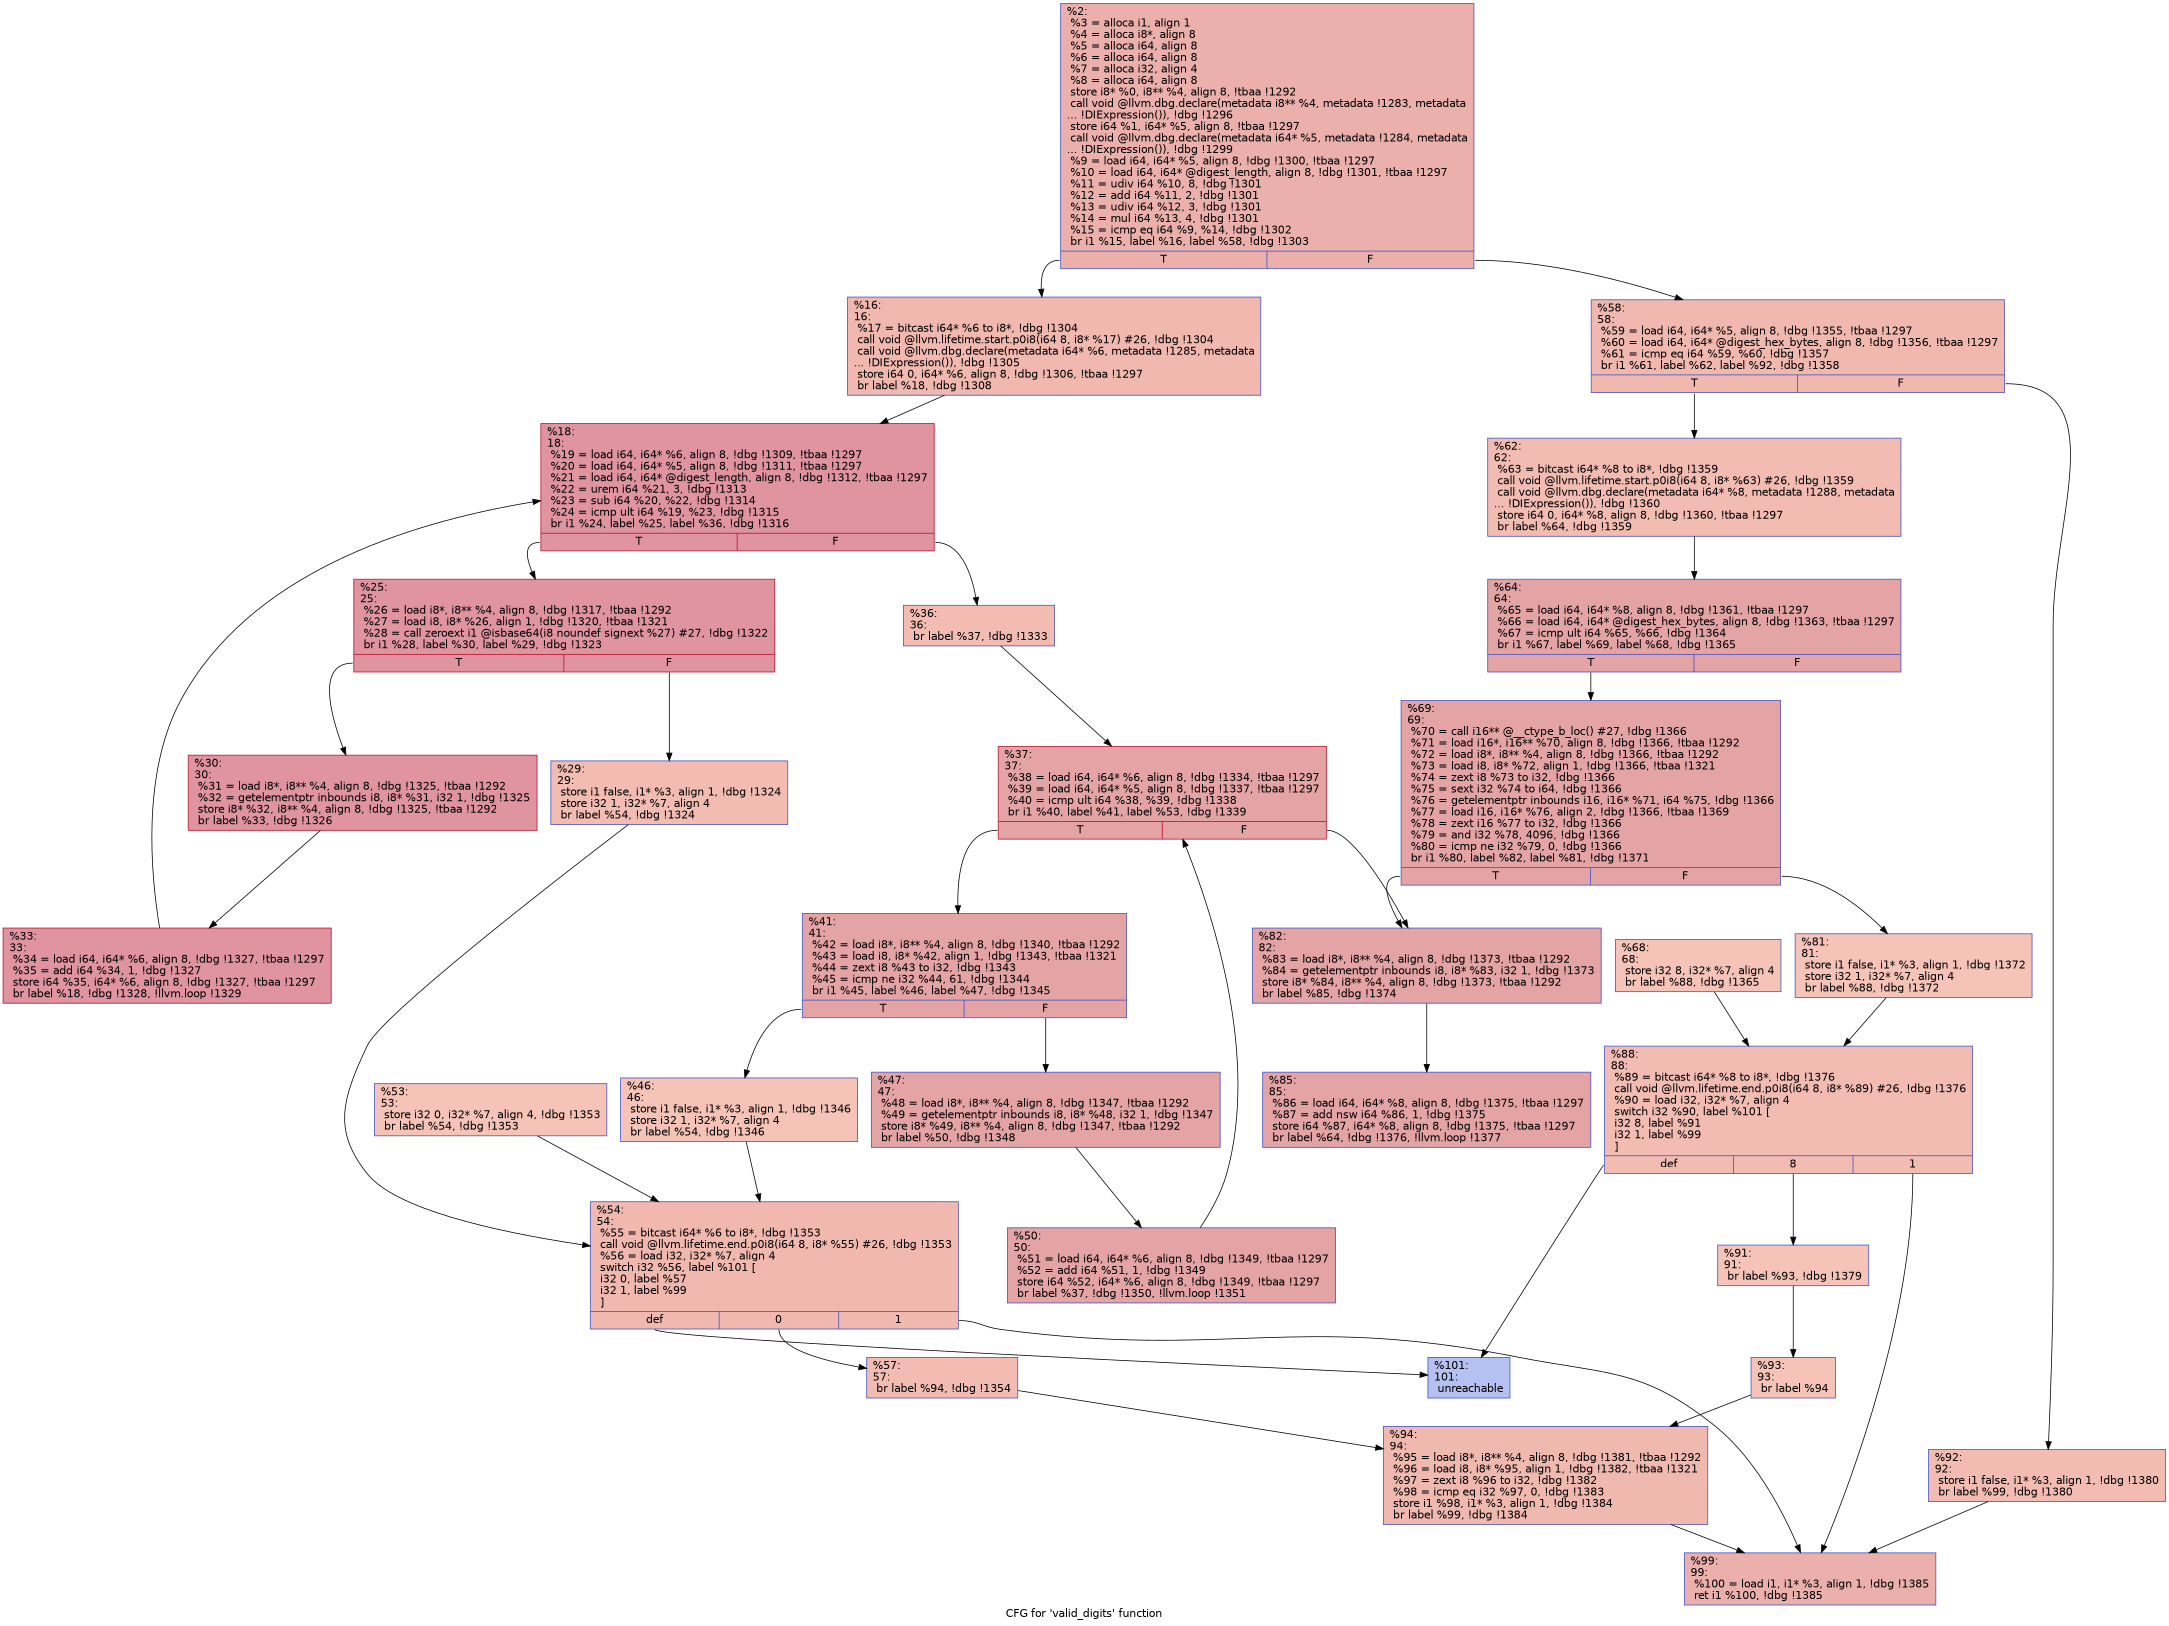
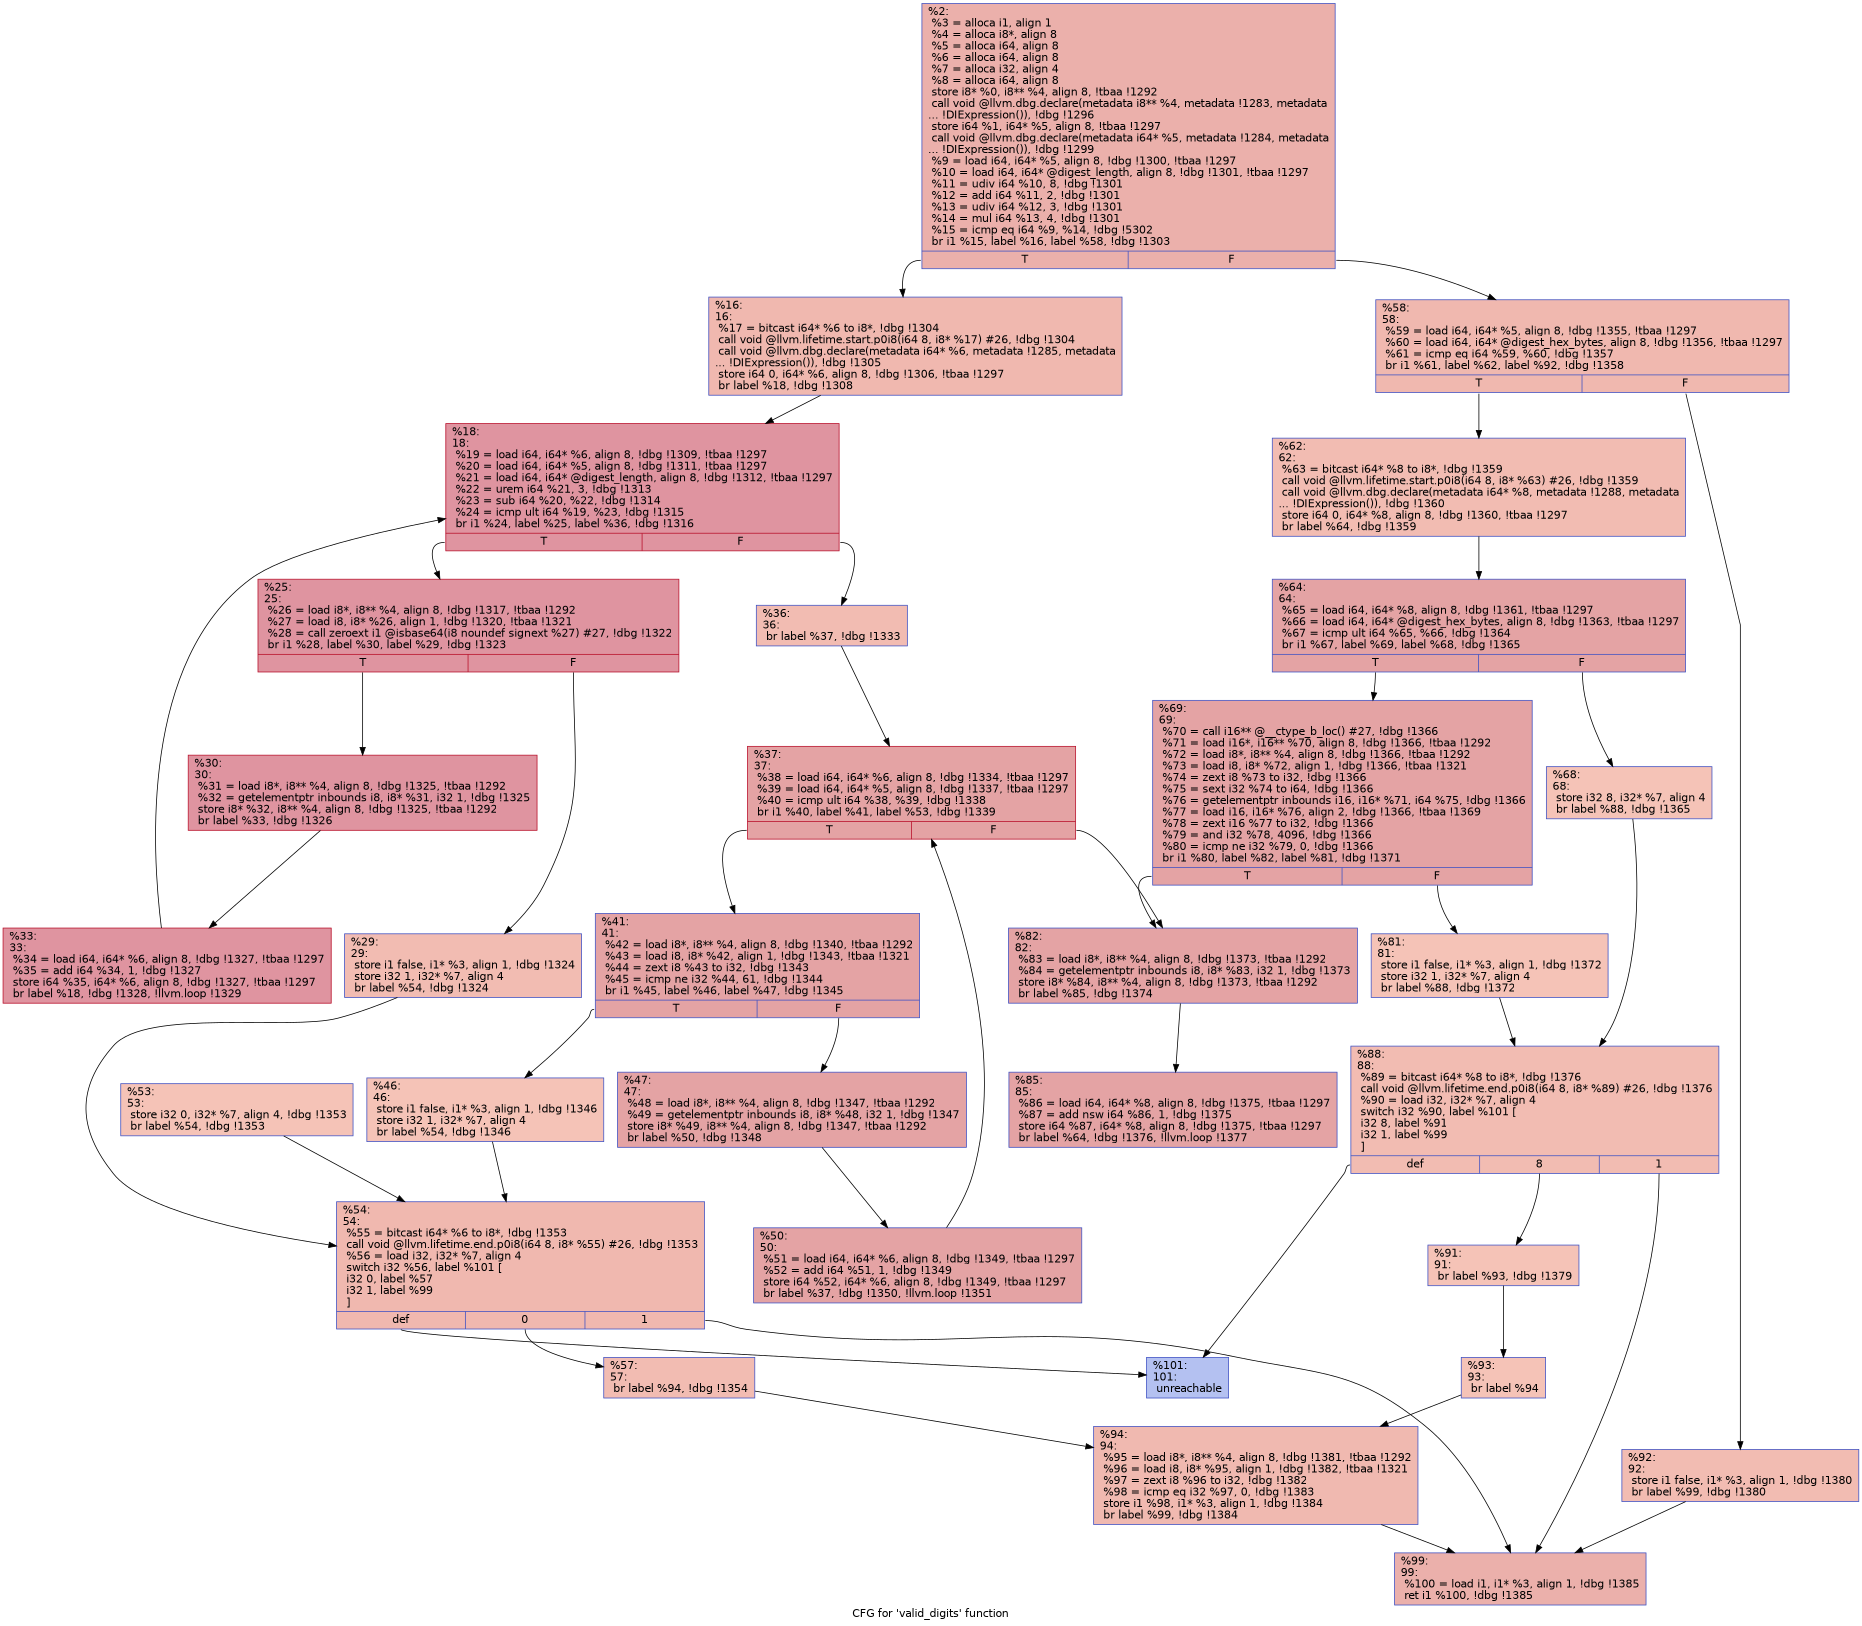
node "%2:": text "%15 = icmp eq i64 %9, %14, !dbg !1302" -> "%15 = icmp eq i64 %9, %14, !dbg !5302"
edge "%64:" -> "%68:": added
